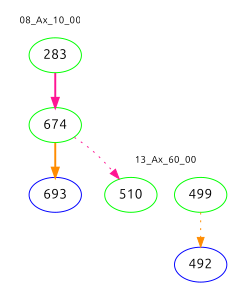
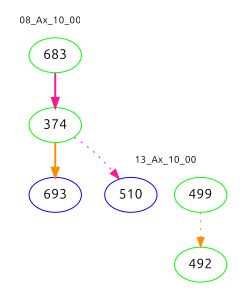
node "283": label "283" -> "683"
node "674": label "674" -> "374"
cluster "13_Ax_60_00": label "13_Ax_60_00" -> "13_Ax_10_00"
node "510": color green -> blue
node "492": color blue -> green
